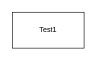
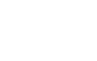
node "Test1": removed
